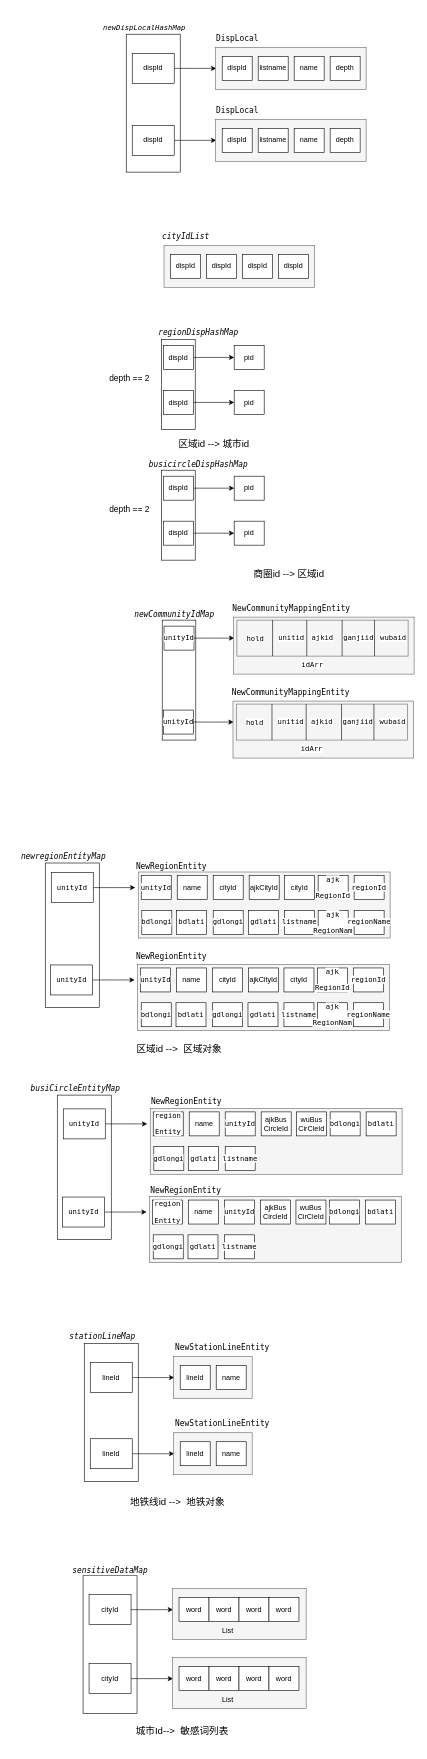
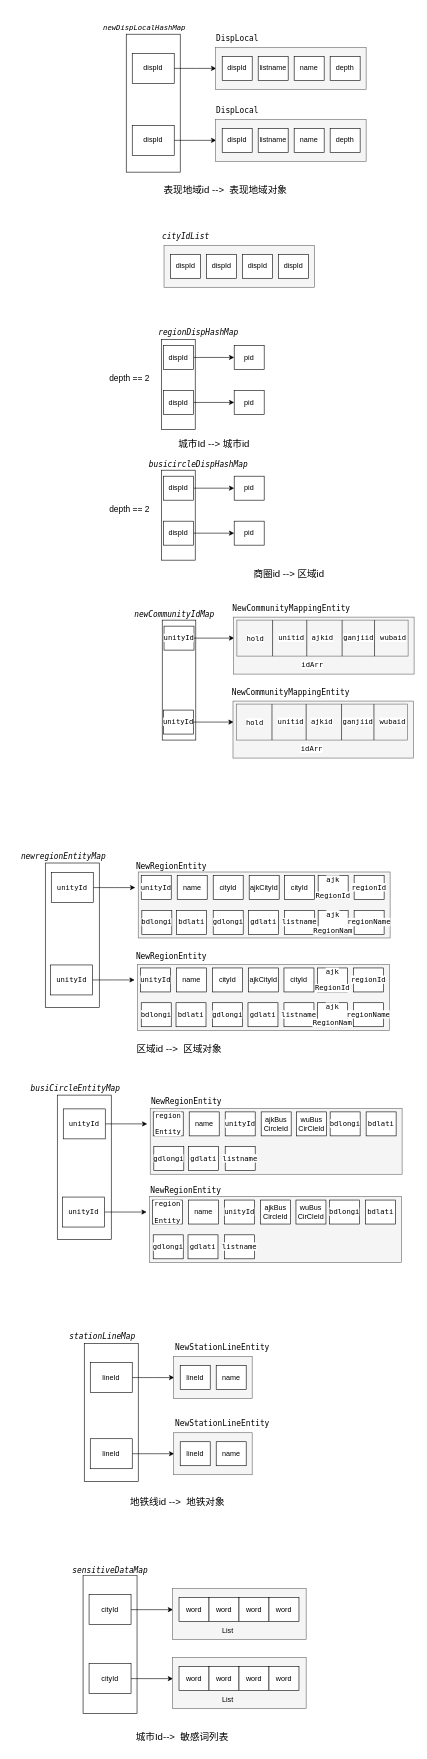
node "表现地域id --> 表现地域对象": added
node "区域id --> 城市id": label "区域id --> 城市id" -> "城市Id --> 城市id"
node "城市Id--> 敏感词列表": moved (182, 1731) -> (182, 1737)
